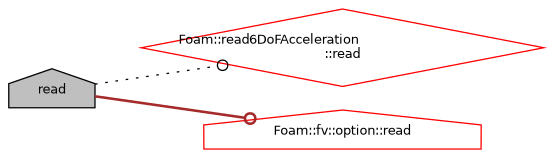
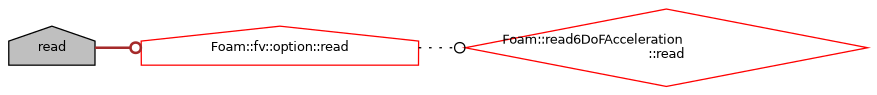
edge "read" -> "Foam::read6DoFAcceleration ::read": now "Foam::fv::option::read" -> "Foam::read6DoFAcceleration ::read"
